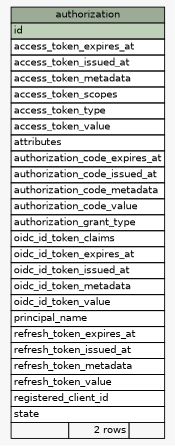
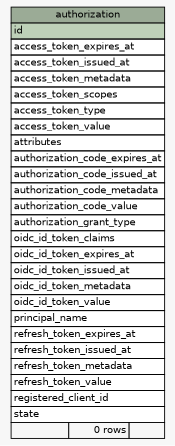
node "authorization": text "2 rows" -> "0 rows"
